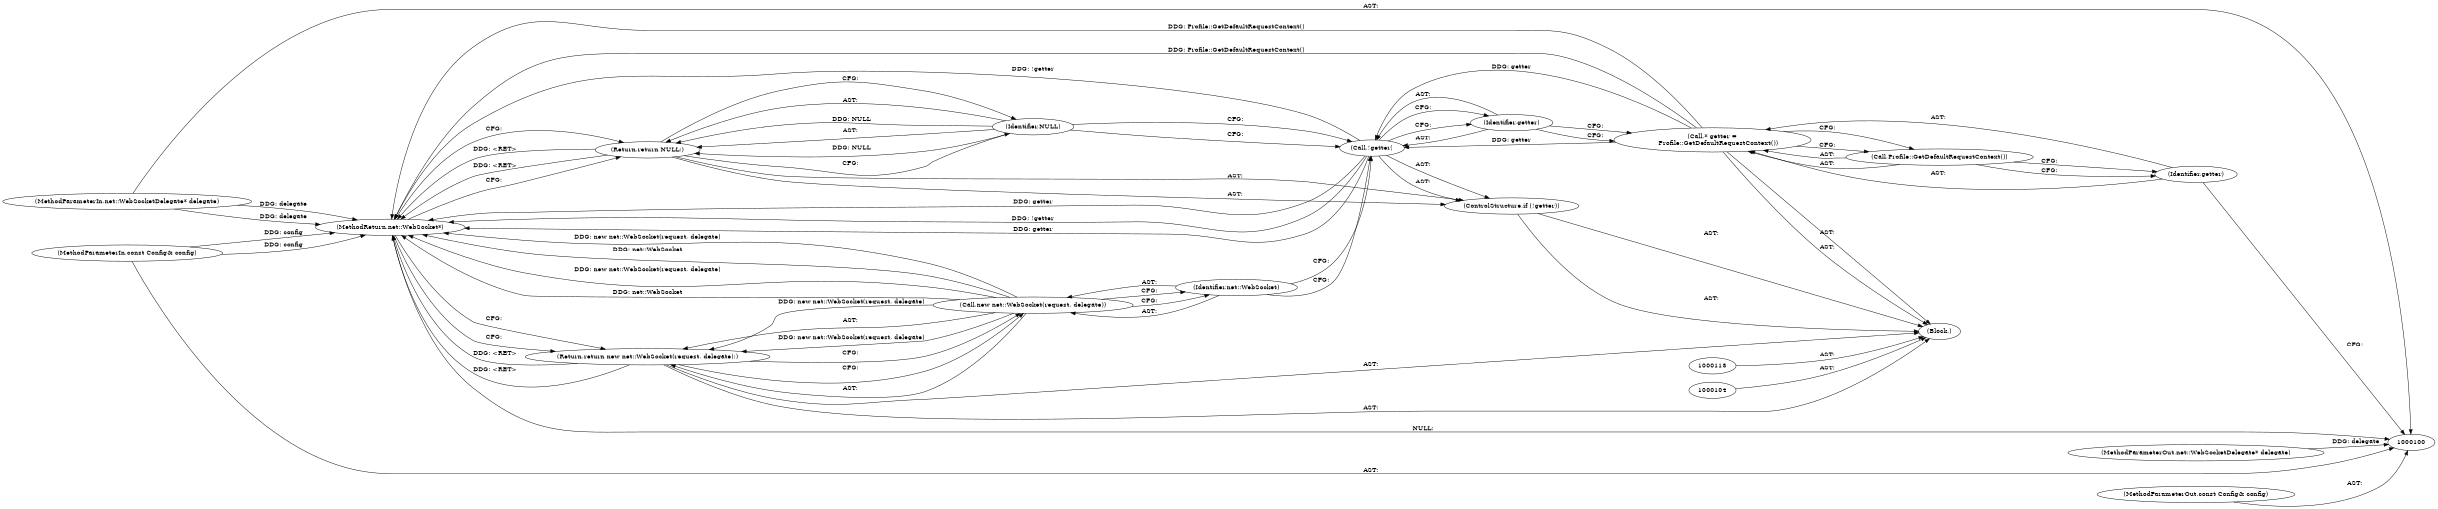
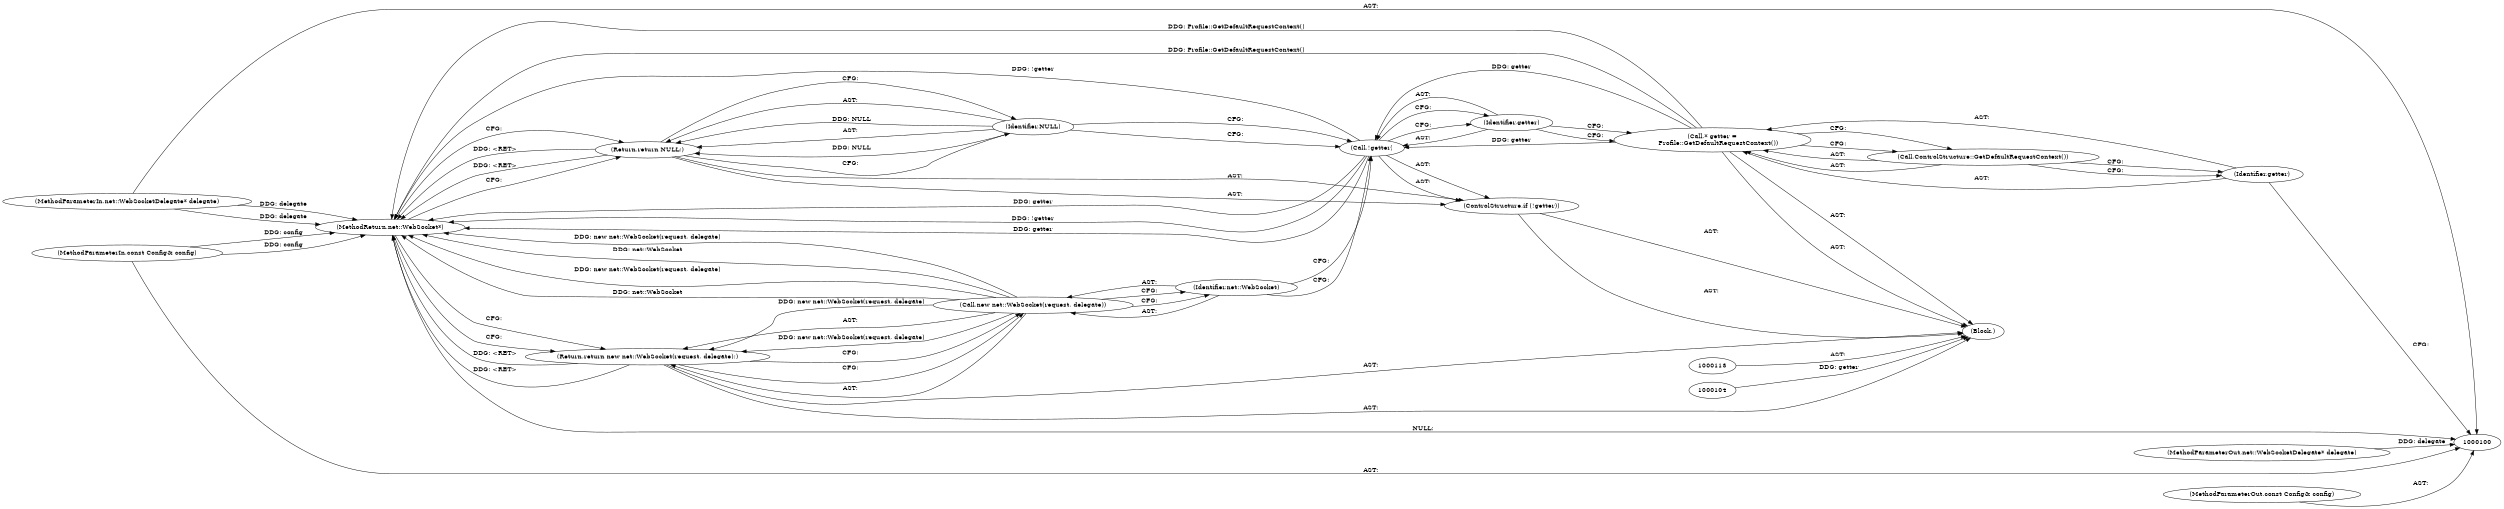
node "(Call,Profile::GetDefaultRequestContext())": label "(Call,Profile::GetDefaultRequestContext())" -> "(Call,ControlStructure::GetDefaultRequestContext())"
edge "1000104" -> "(Block,)": label "AST: " -> "DDG: getter"
